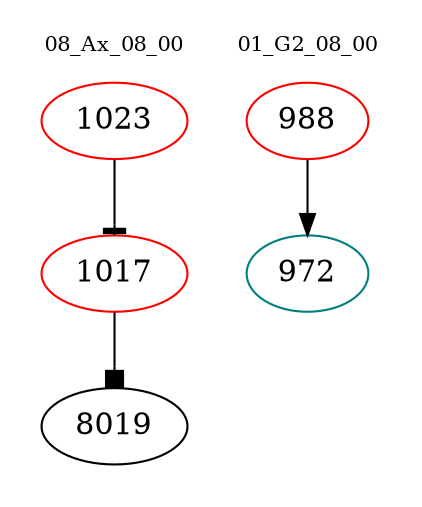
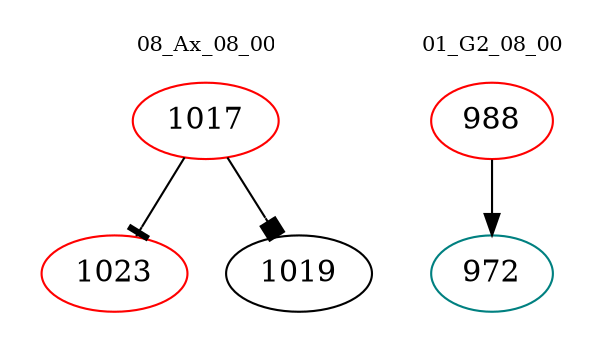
edge "1023" -> "1017": reversed
node "8019": label "8019" -> "1019"
